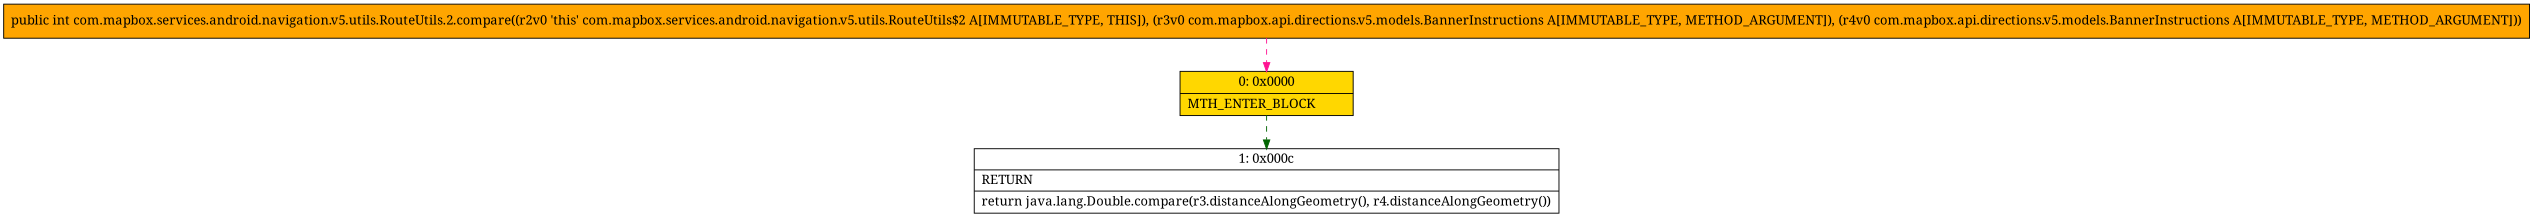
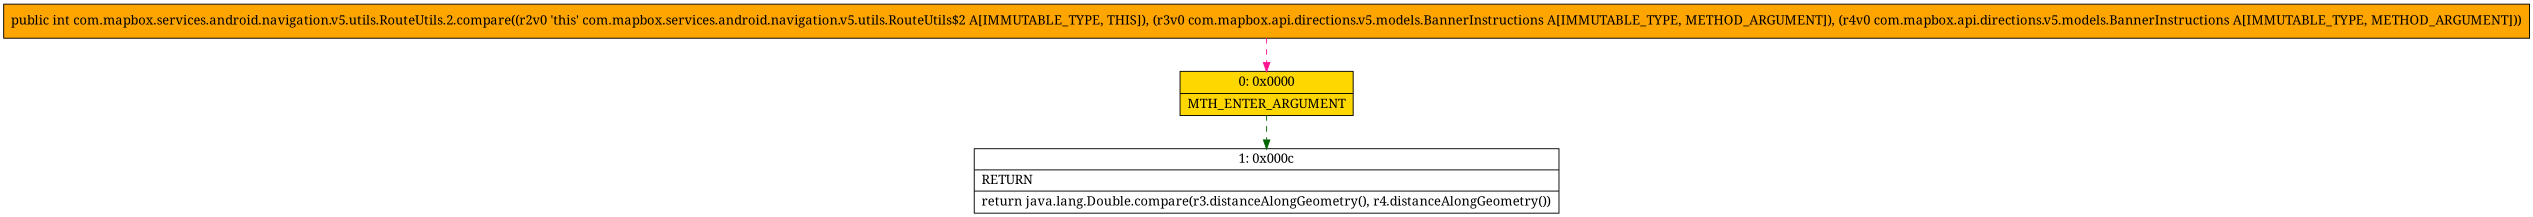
node "0: 0x0000": text "MTH_ENTER_BLOCK" -> "MTH_ENTER_ARGUMENT"
